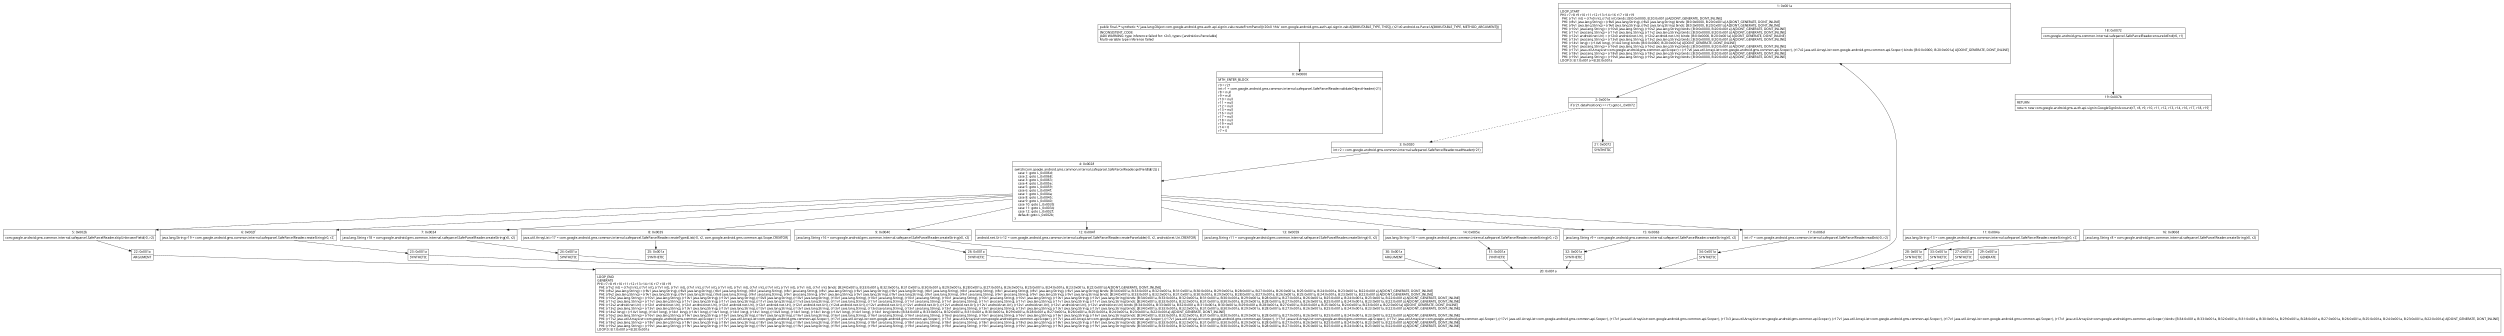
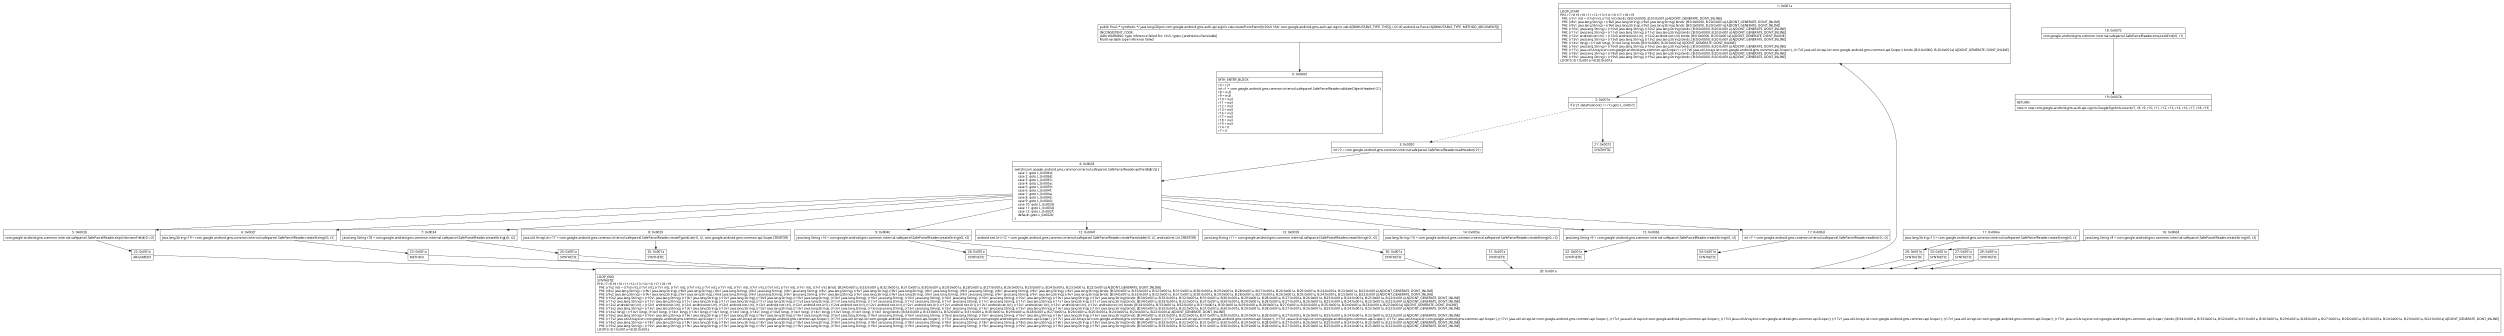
edge "14: 0x005e" -> "31: 0x001a": removed
edge "13: 0x0059" -> "30: 0x001a": added
node "23: 0x001a": text "SYNTHETIC" -> "METHOD"
node "30: 0x001a": text "ARGUMENT" -> "SYNTHETIC"
node "29: 0x001a": text "GENERATE" -> "SYNTHETIC"
edge "32: 0x001a" -> "20: 0x001a": removed
edge "34: 0x001a" -> "20: 0x001a": removed
node "20: 0x001a": text "GENERATE" -> "SYNTHETIC"
